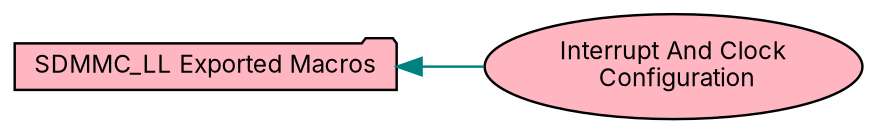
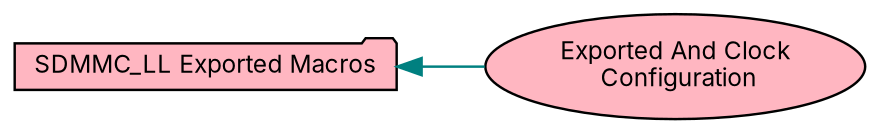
node "Interrupt And Clock Configuration": label "Interrupt And Clock Configuration" -> "Exported And Clock Configuration"
